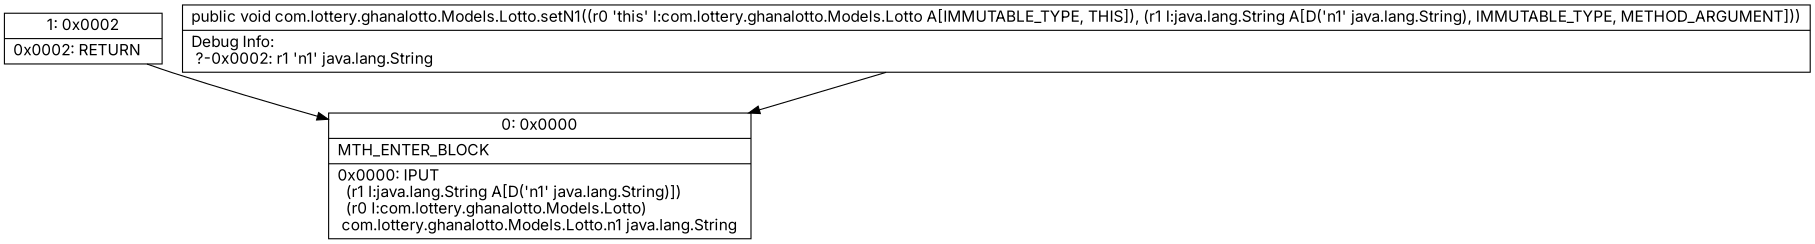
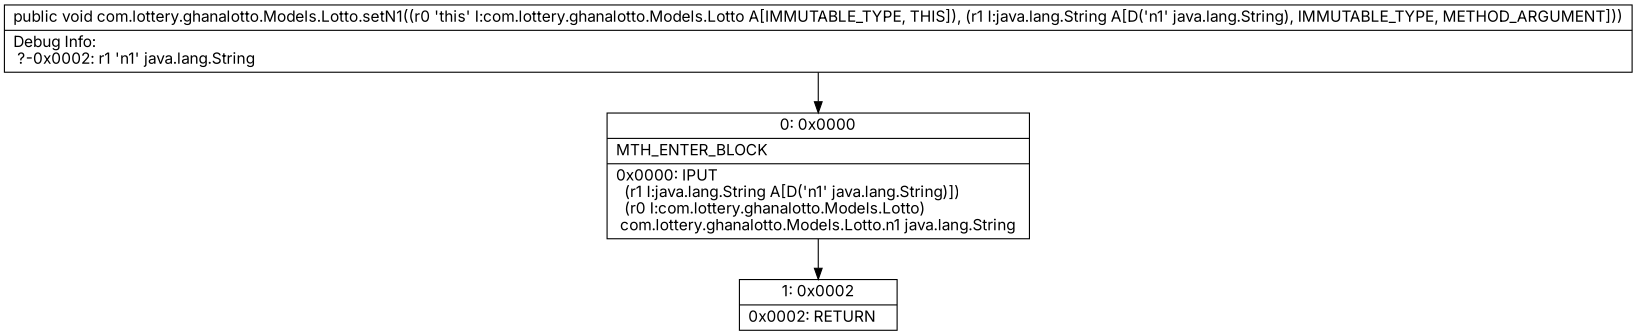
edge "1: 0x0002" -> "0: 0x0000": reversed
